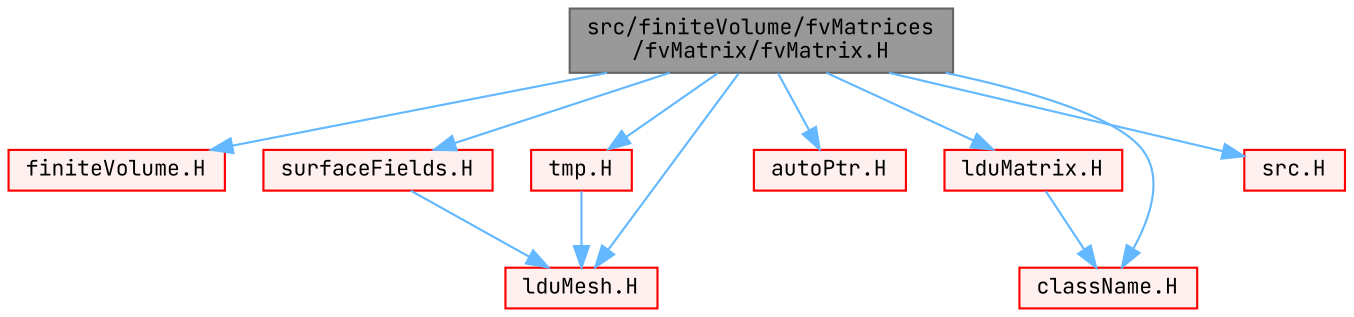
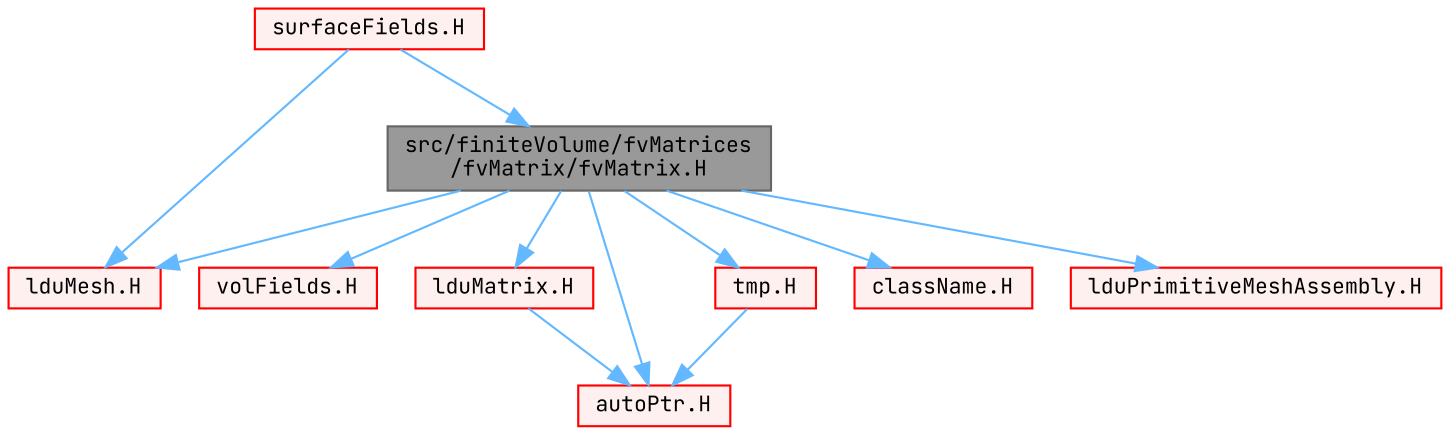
edge "src/finiteVolume/fvMatrices /fvMatrix/fvMatrix.H" -> "surfaceFields.H": reversed
node "finiteVolume.H": label "finiteVolume.H" -> "volFields.H"
node "src.H": label "src.H" -> "lduPrimitiveMeshAssembly.H"
edge "tmp.H" -> "lduMesh.H": now "tmp.H" -> "autoPtr.H"
edge "lduMatrix.H" -> "className.H": now "lduMatrix.H" -> "autoPtr.H"
